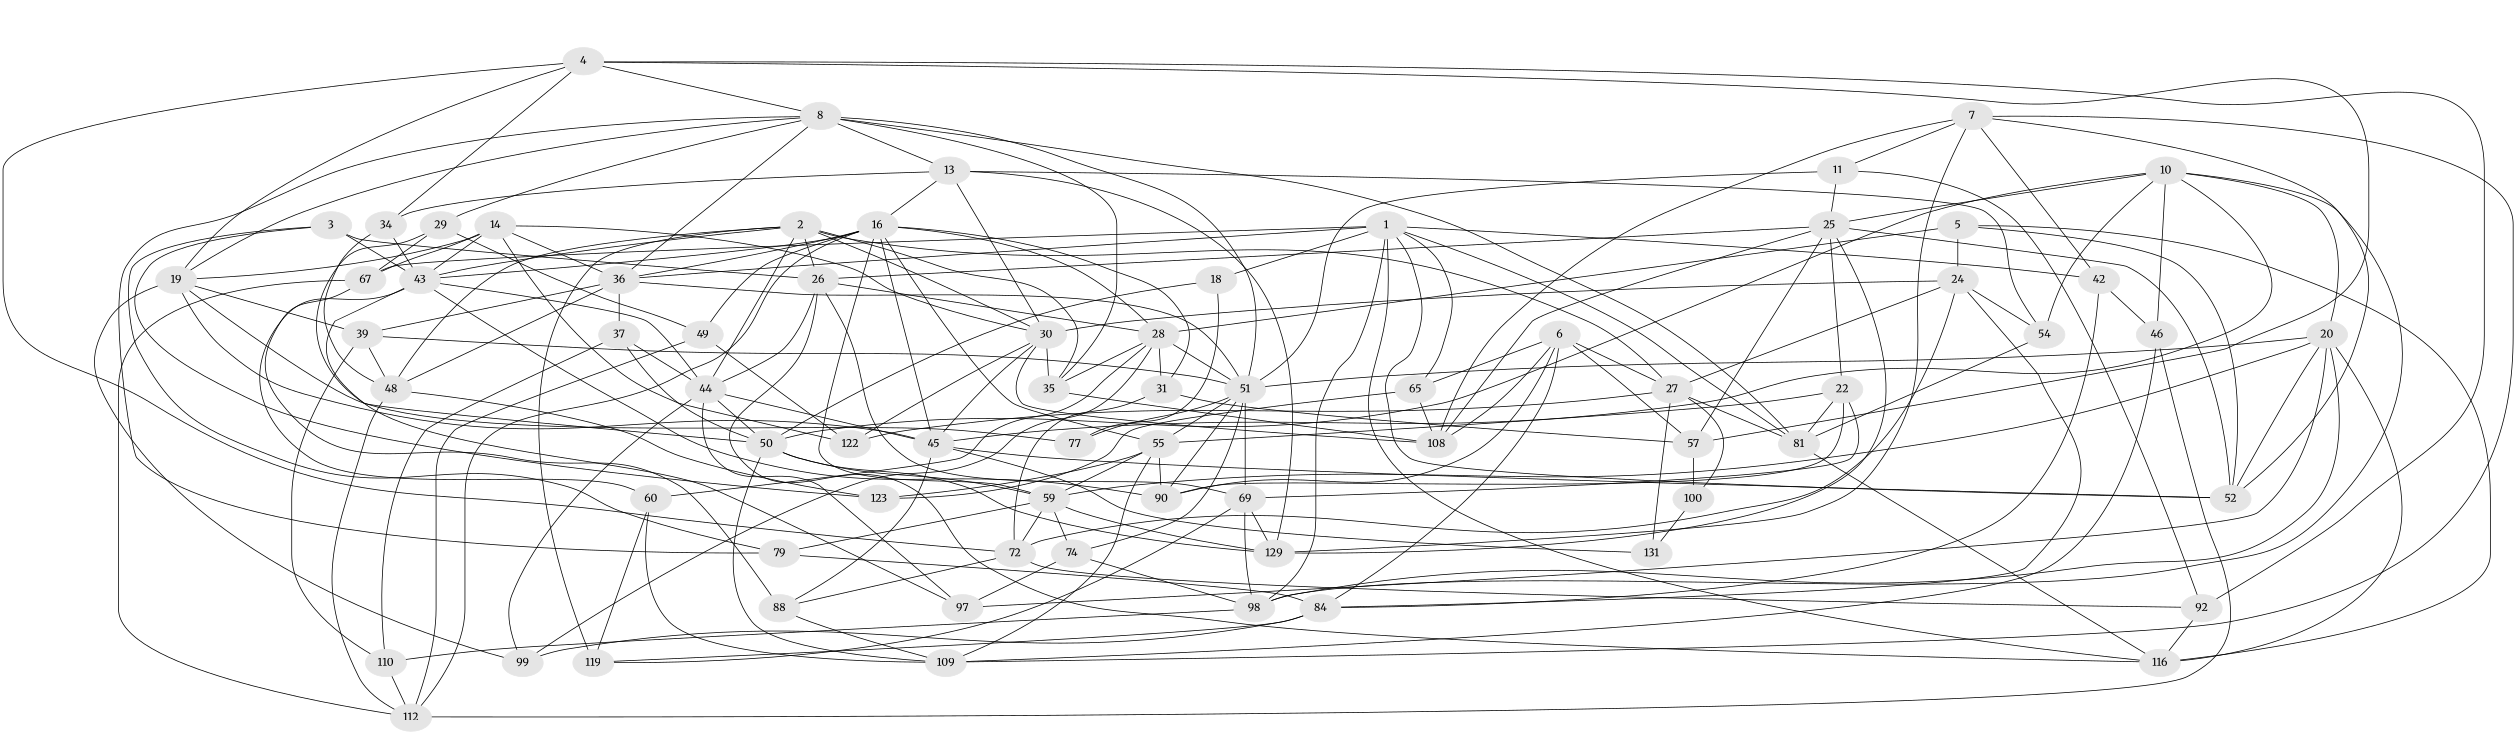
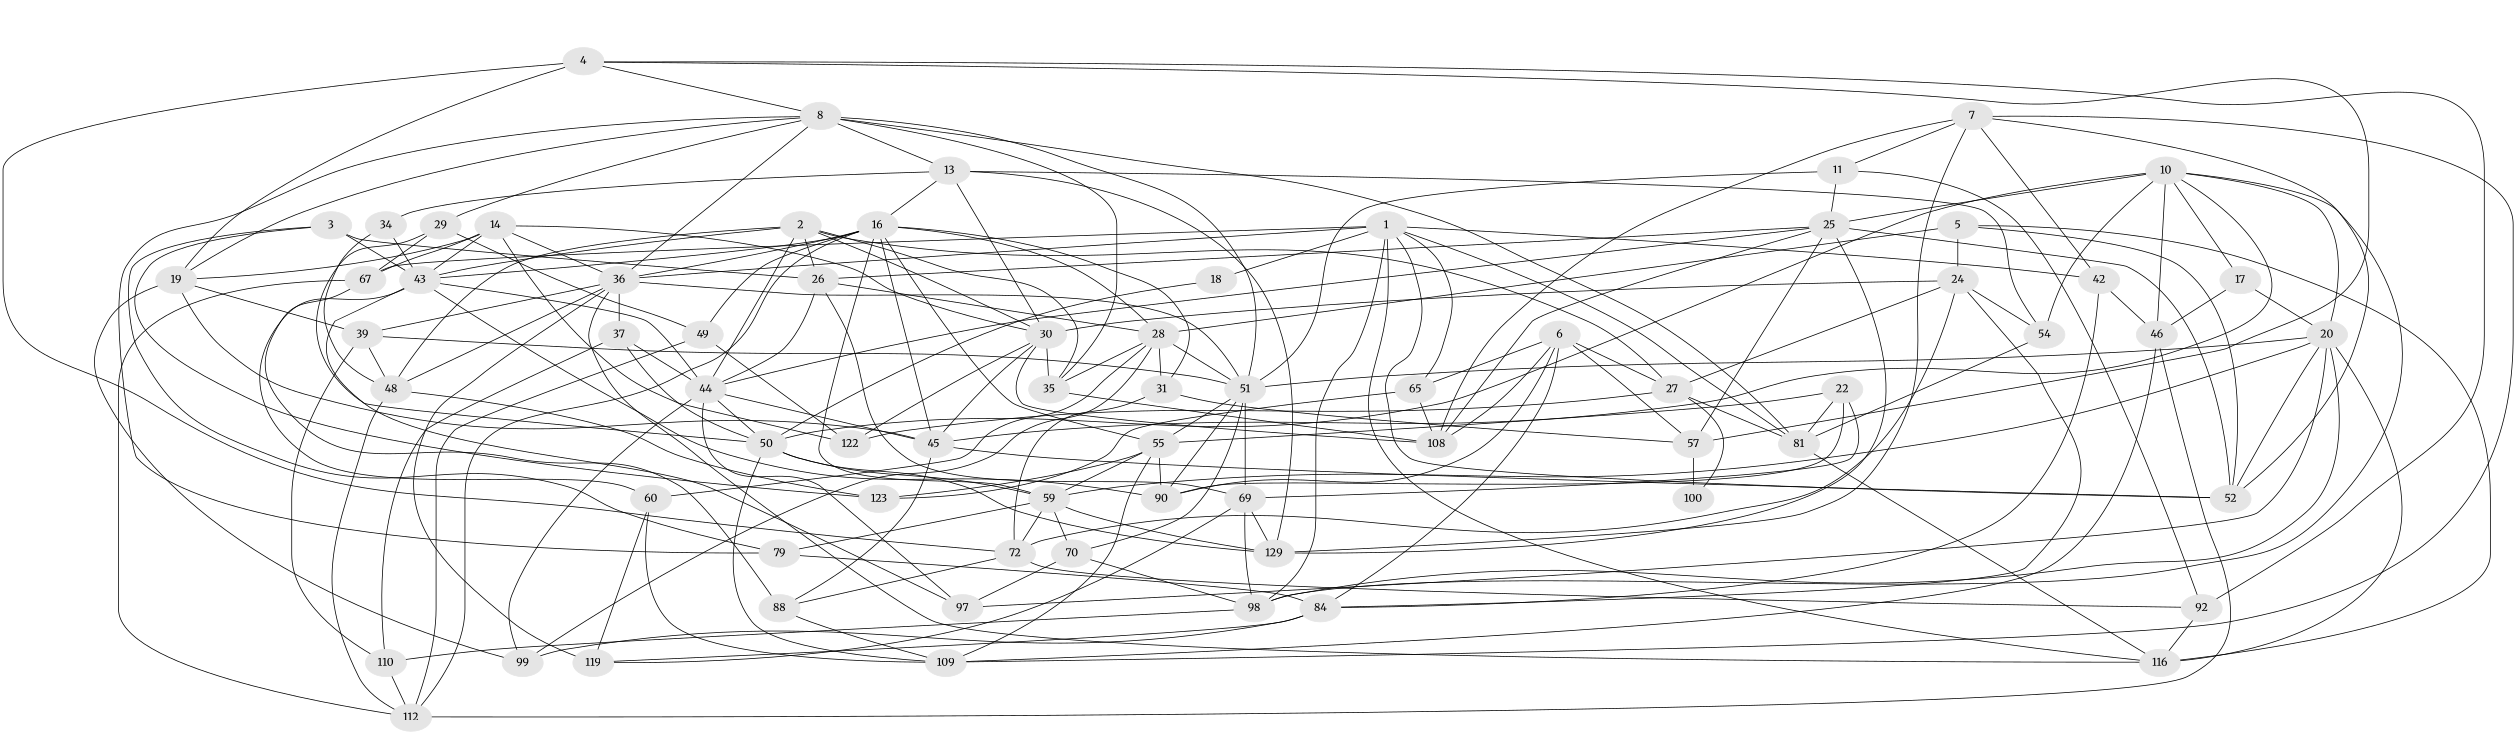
edge "4" -- "34": removed
node "17": added
edge "25" -- "22": now "25" -- "44"
edge "2" -- "119": now "36" -- "119"
node "77": removed
node "74": label "74" -> "70"
node "131": removed
edge "26" -- "116": now "36" -- "116"
